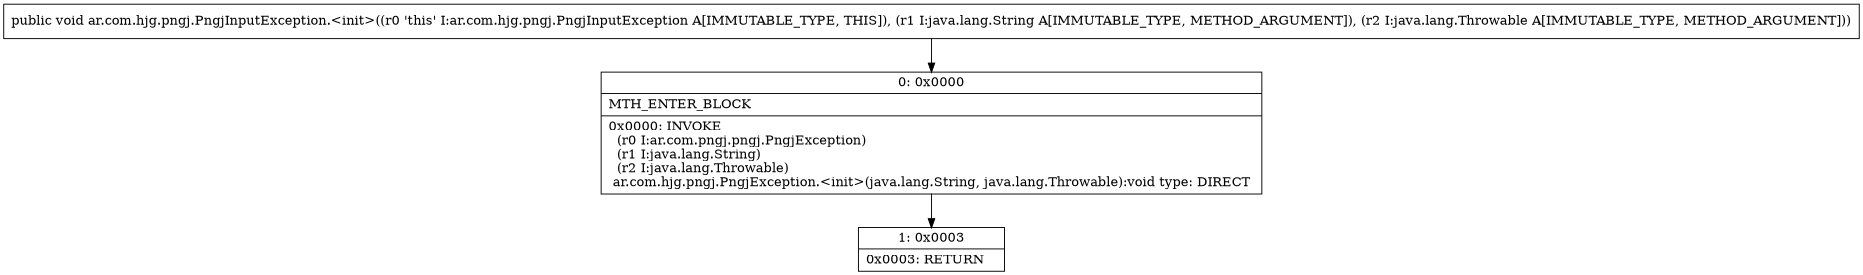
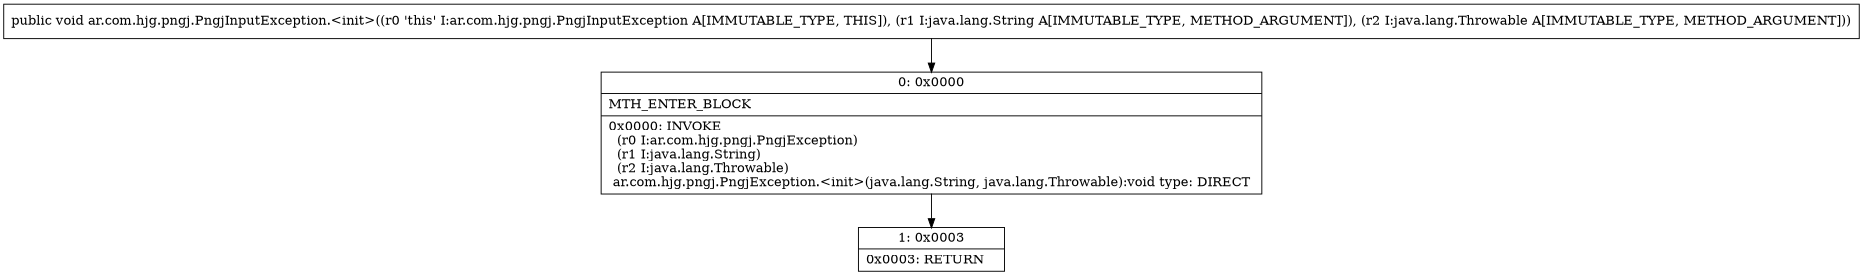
node "0: 0x0000": text "(r0 I:ar.com.pngj.pngj.PngjException)" -> "(r0 I:ar.com.hjg.pngj.PngjException)"
